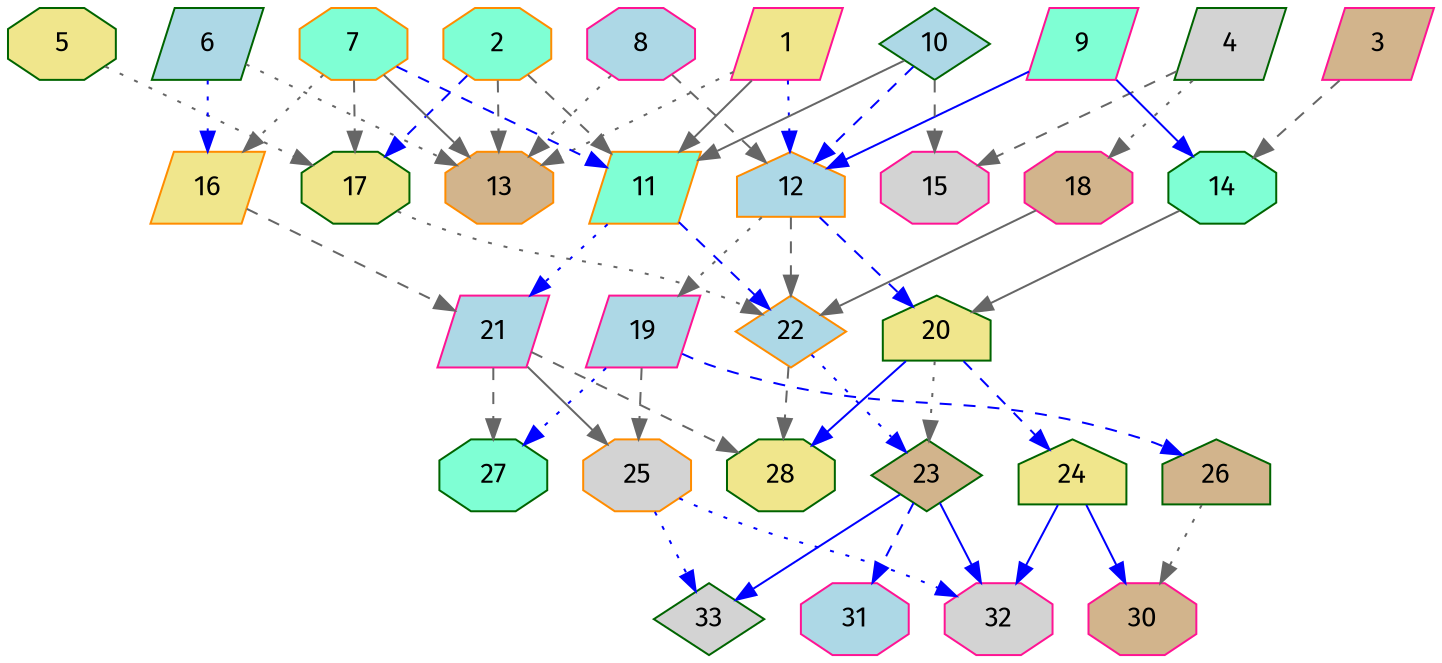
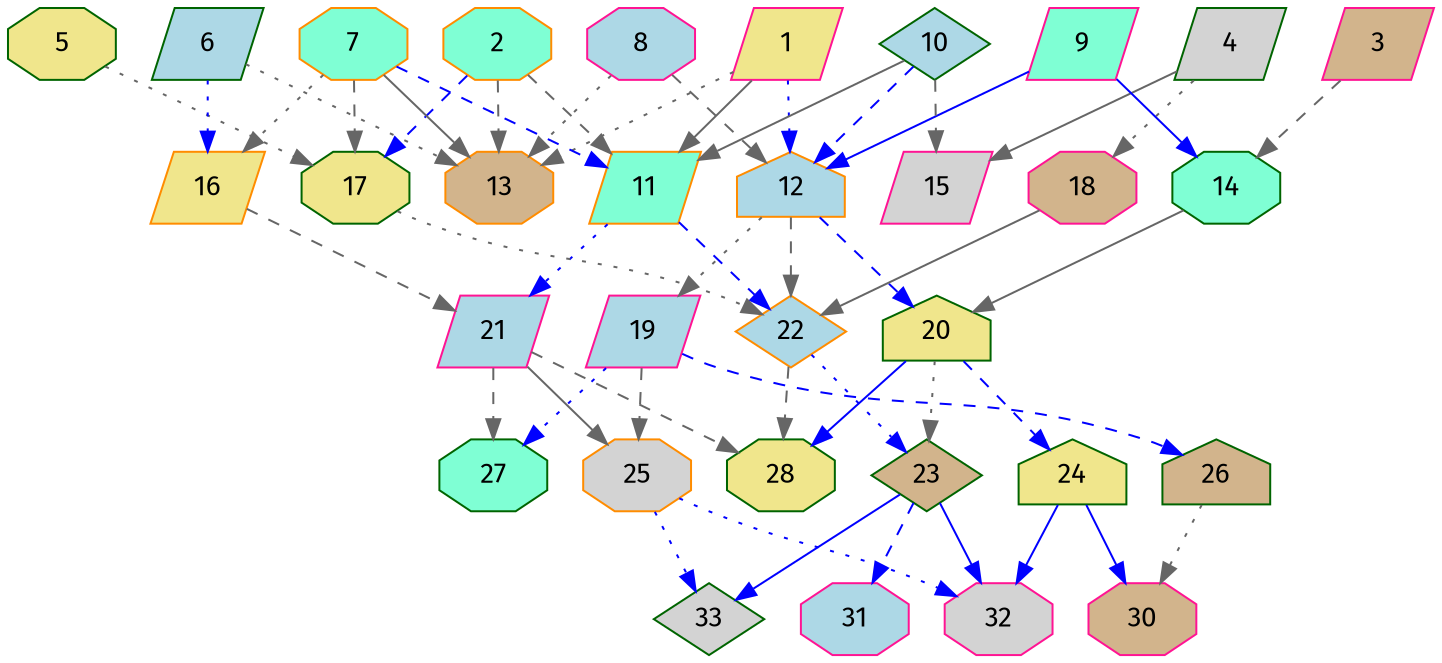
edge "4" -> "15": style dashed -> solid
node "15": shape octagon -> parallelogram
